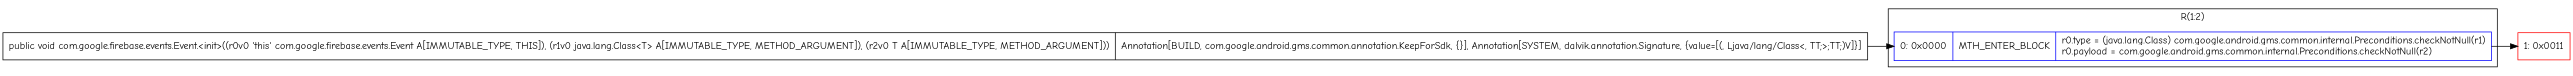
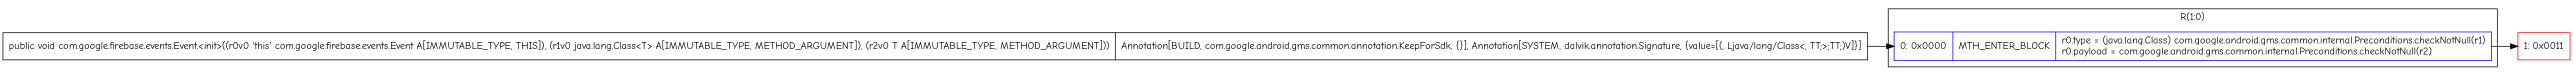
cluster "R(1:2)": label "R(1:2)" -> "R(1:0)"
